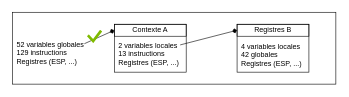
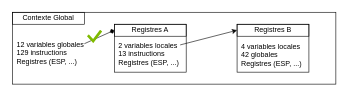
node "Contexte Global": added
node "Contexte A": label "Contexte A" -> "Registres A"
edge "2 variables locales 13 instructions Registres (ESP, ...)" -> "Registres B": arrowhead diamond -> classic
node "52 variables globales 129 instructions Registres (ESP, ...)": label "52 variables globales 129 instructions Registres (ESP, ...)" -> "12 variables globales 129 instructions Registres (ESP, ...)"
